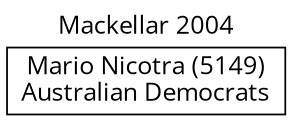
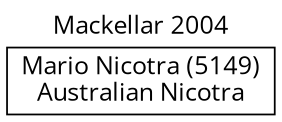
node "Mario Nicotra (5149) Australian Democrats": label "Mario Nicotra (5149) Australian Democrats" -> "Mario Nicotra (5149) Australian Nicotra"
